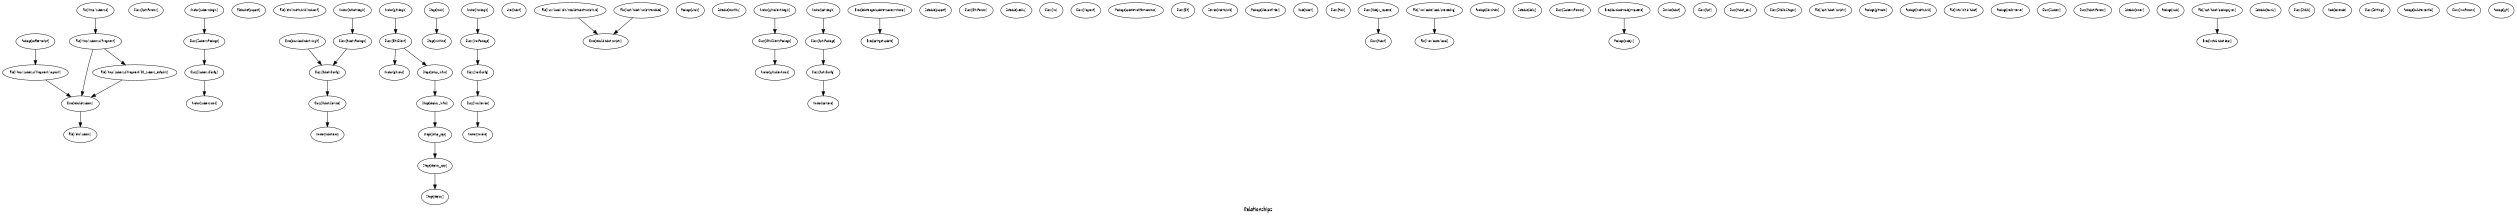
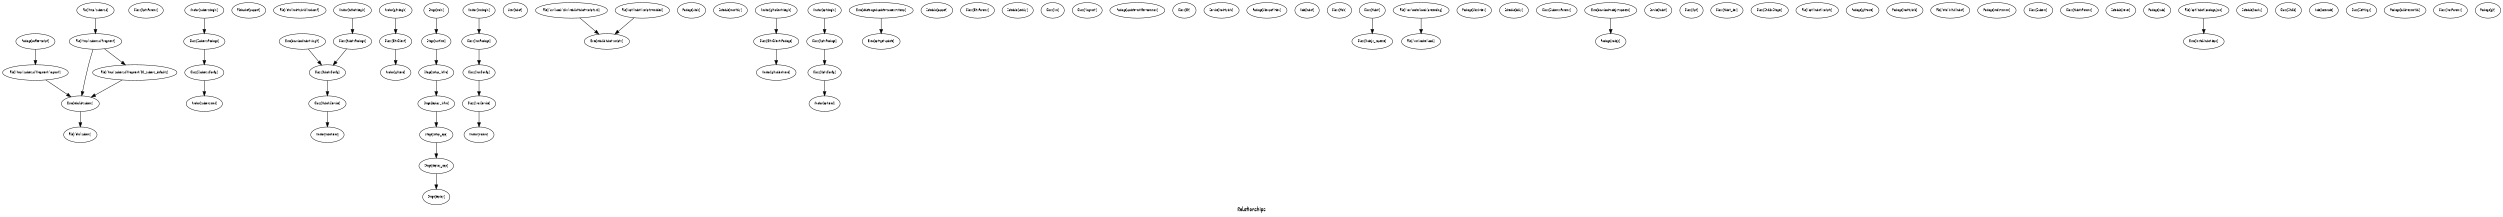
edge "Class[Nodejs_squeeze]" -> "Class[Hubot]": reversed
edge "Class[Git::Client]" -> "Stage[setup_infra]": now "Stage[runtime]" -> "Stage[setup_infra]"
